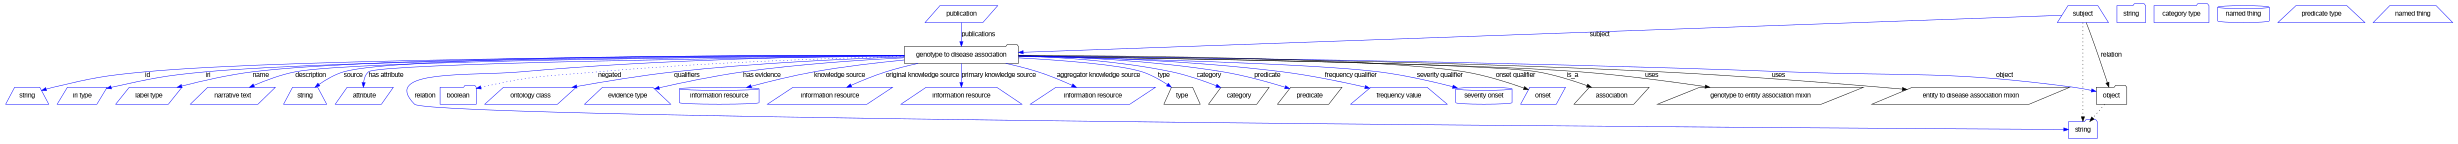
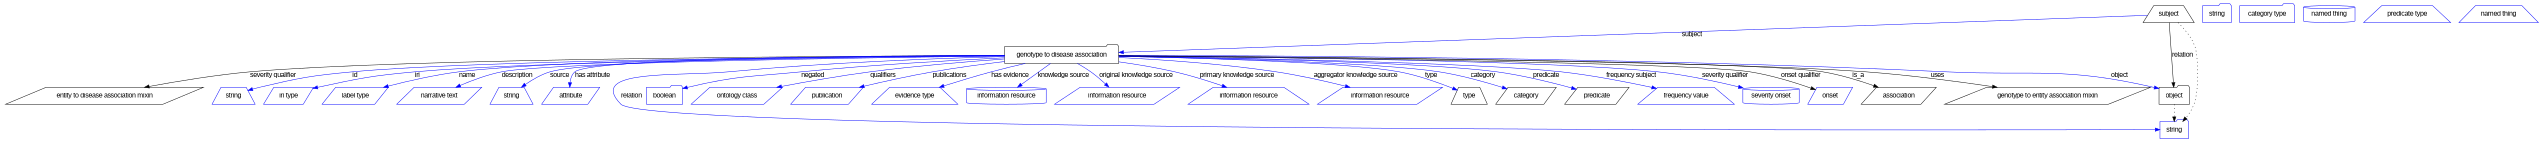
node "subject": color blue -> black
edge "publication" -> "genotype to disease association": reversed
edge "genotype to disease association" -> "boolean": style dotted -> solid
edge "genotype to disease association" -> "frequency value": label "frequency qualifier" -> "frequency subject"
edge "genotype to disease association" -> "entity to disease association mixin": label "uses" -> "severity qualifier"
